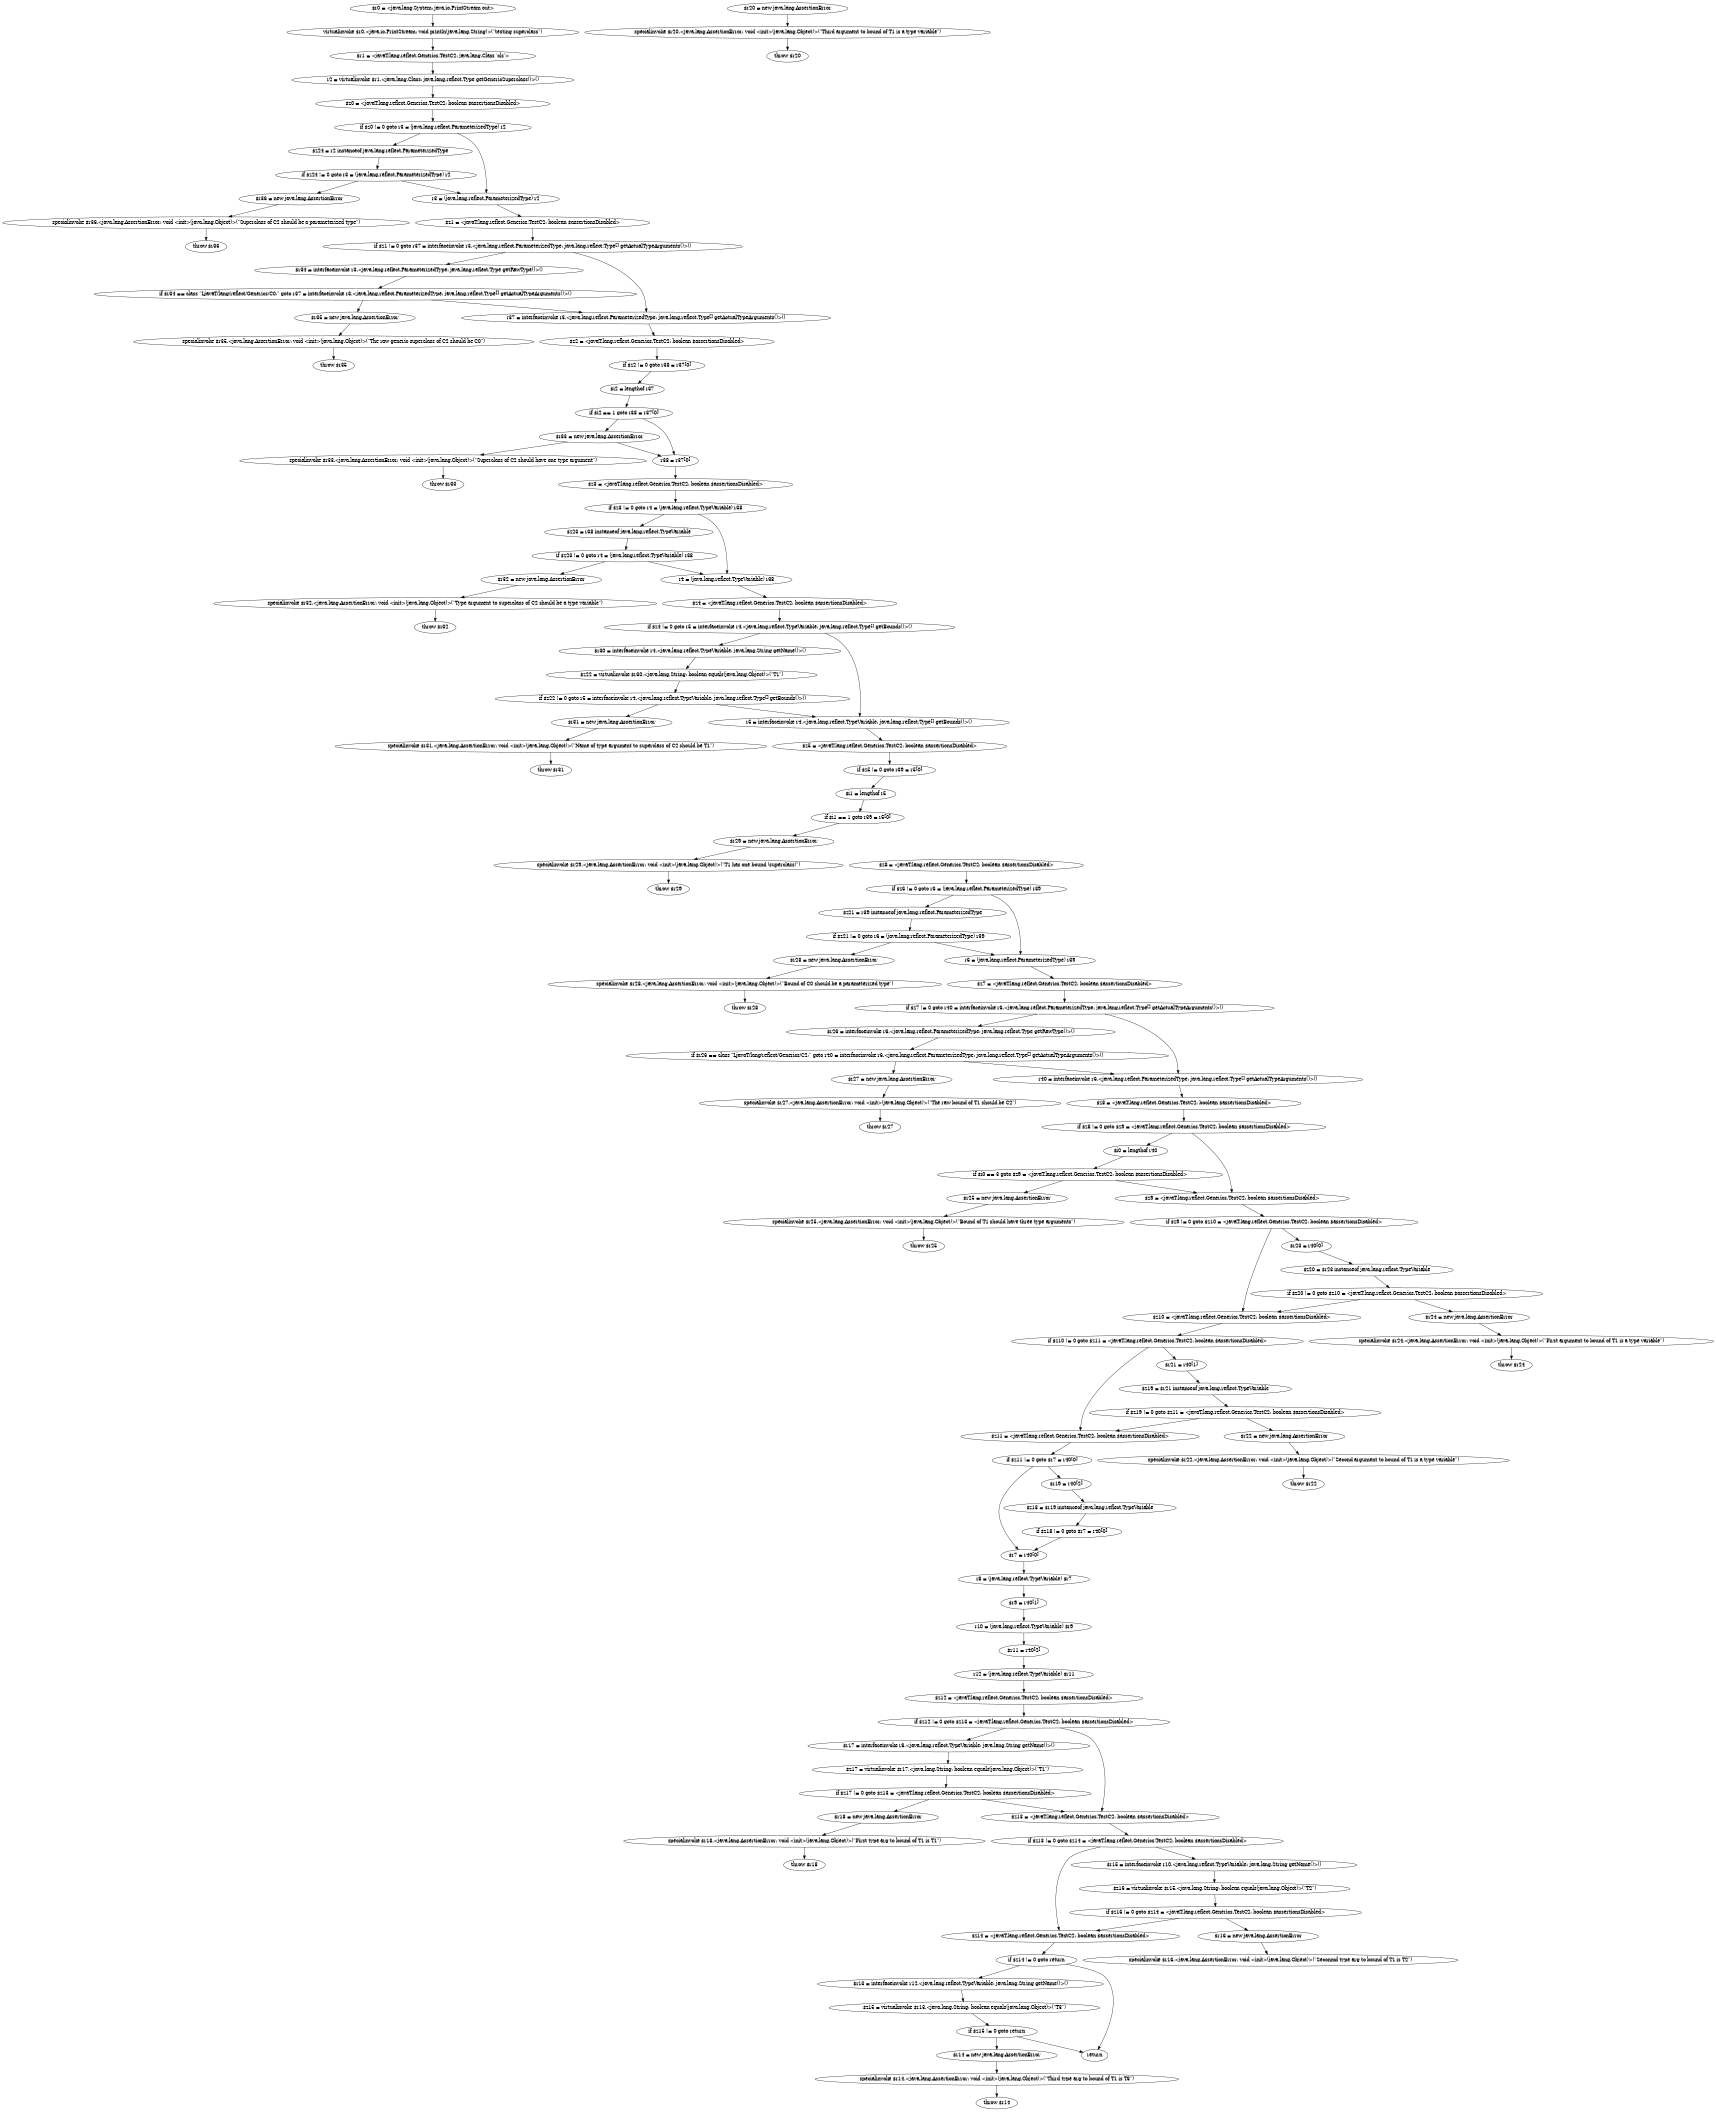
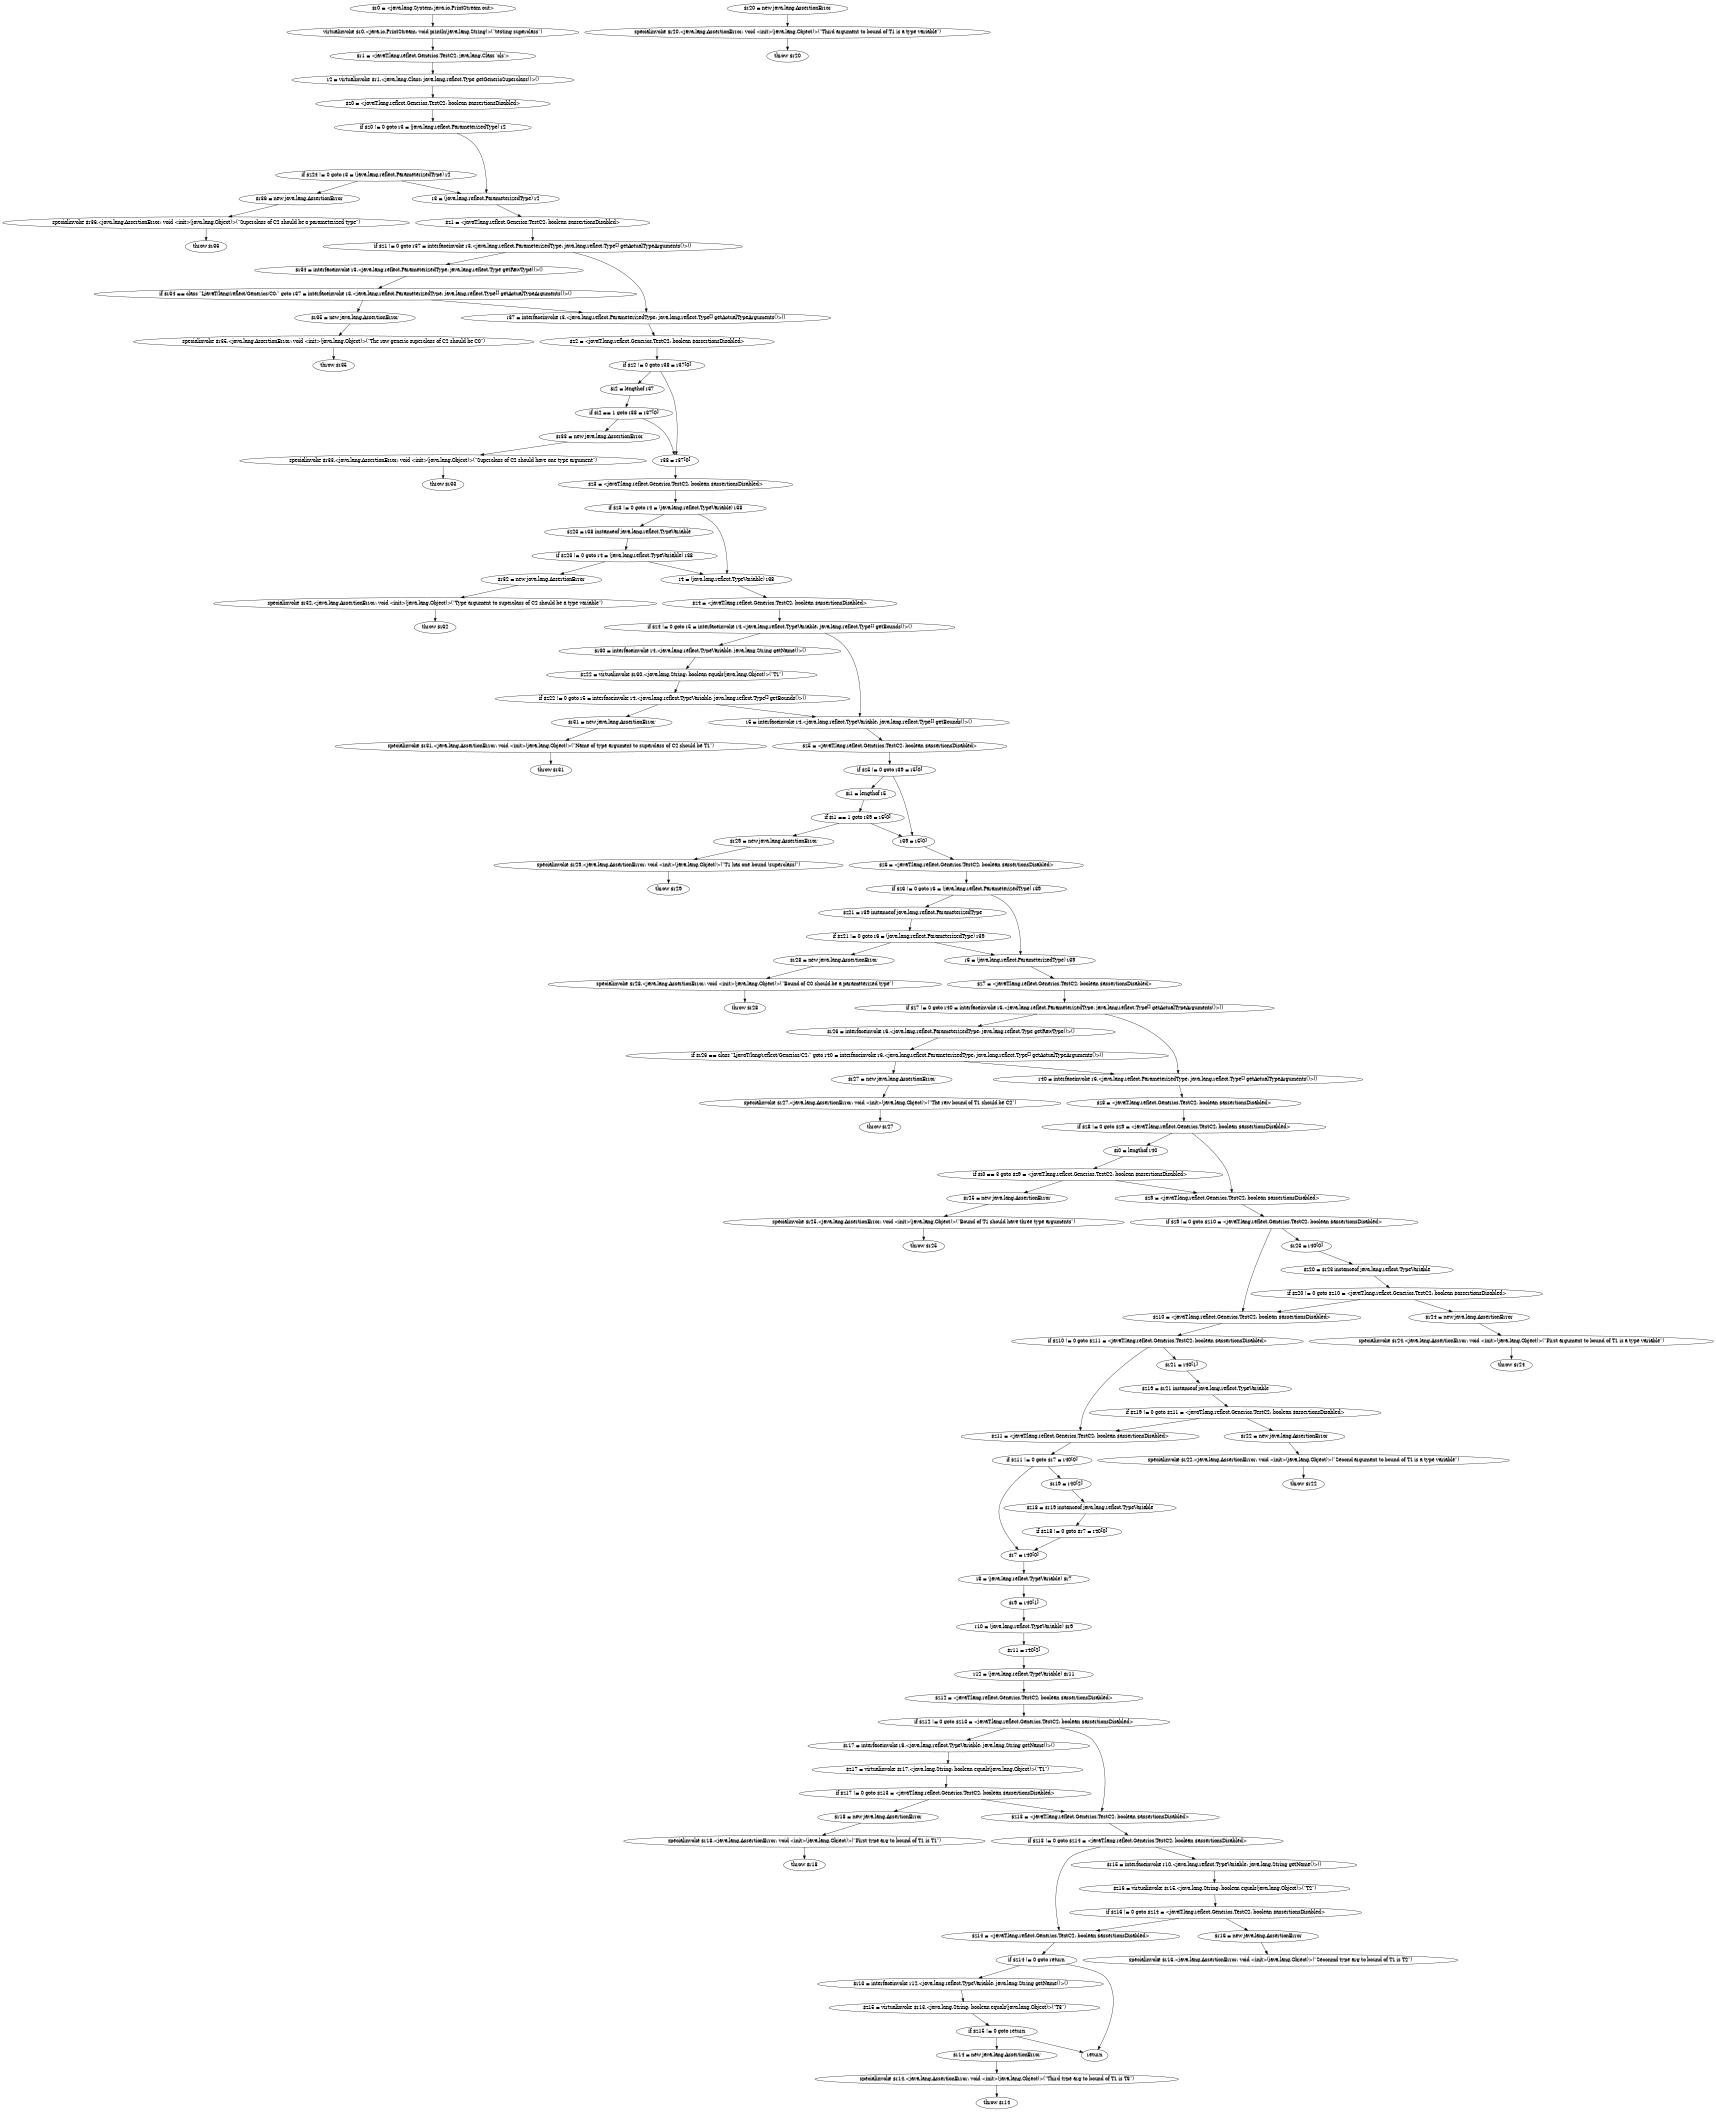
node "$z24 = r2 instanceof java.lang.reflect.ParameterizedType": removed
edge "$r33 = new java.lang.AssertionError" -> "r38 = r37[0]": now "if $z2 != 0 goto r38 = r37[0]" -> "r38 = r37[0]"
node "r39 = r5[0]": added
